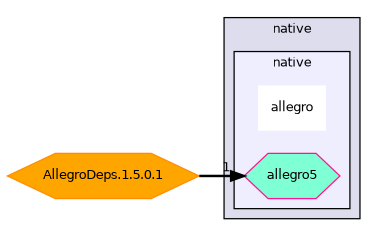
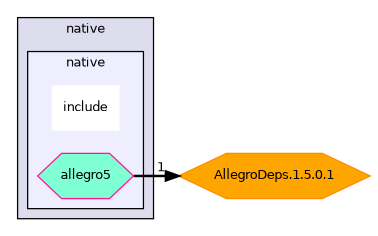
node "allegro": label "allegro" -> "include"
edge "AllegroDeps.1.5.0.1" -> "allegro5": reversed
